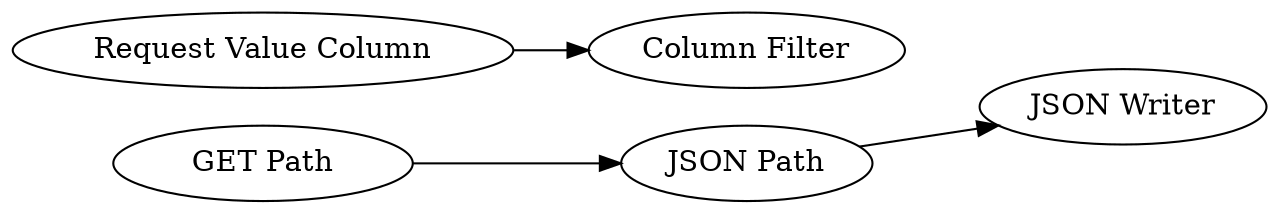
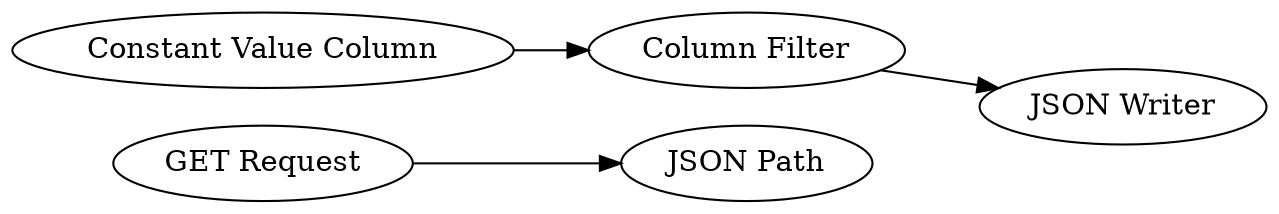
node "Request Value Column": label "Request Value Column" -> "Constant Value Column"
edge "JSON Path" -> "JSON Writer": now "Column Filter" -> "JSON Writer"
node "GET Path": label "GET Path" -> "GET Request"
